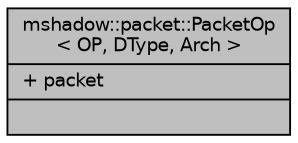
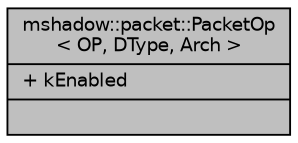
node "mshadow::packet::PacketOp": text "+ packet" -> "+ kEnabled"
